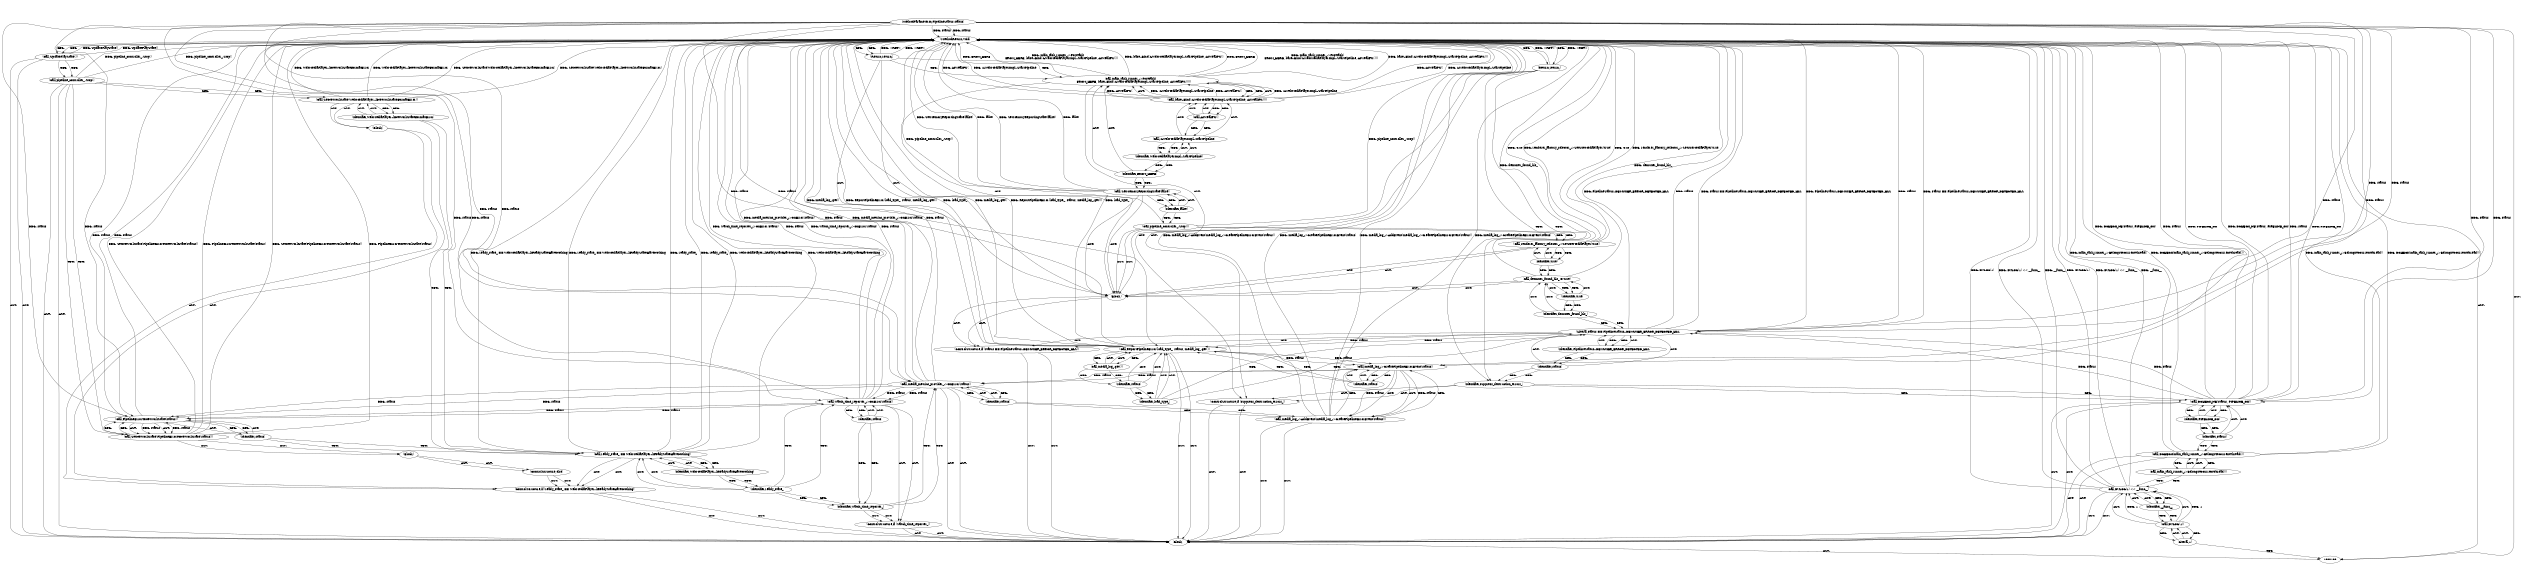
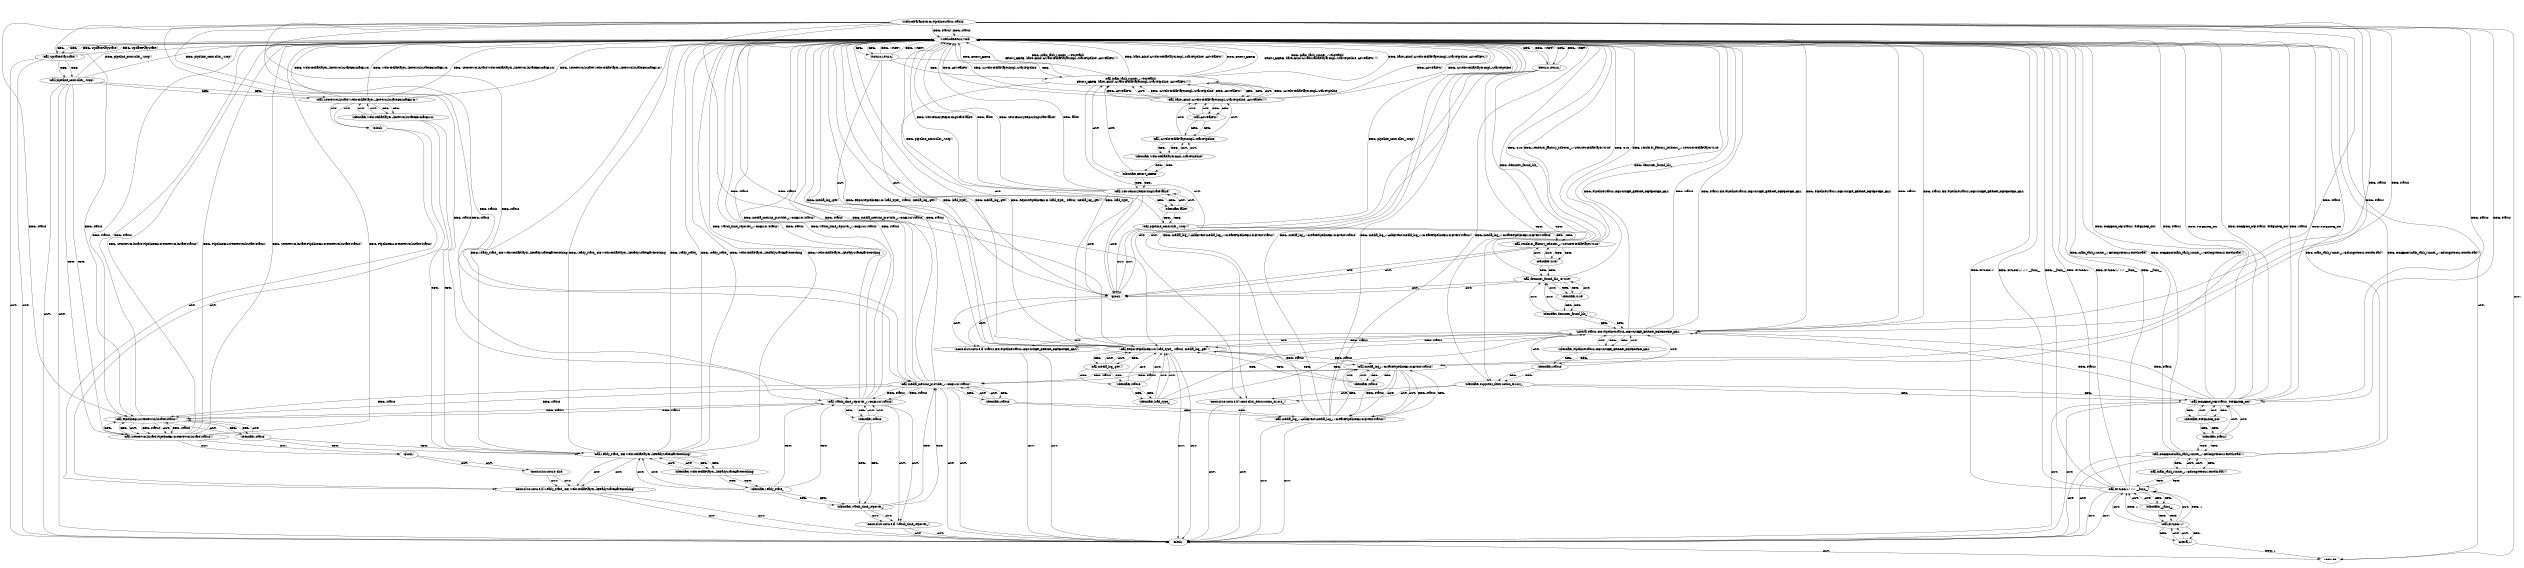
node "(ControlStructure,if (suppress_destruction_errors_))": label "(ControlStructure,if (suppress_destruction_errors_))" -> "(ControlStructure,if (controller_destruction_errors_))"
edge "(Literal,1)" -> "1000100": label "CFG: " -> "DDG: 1"
